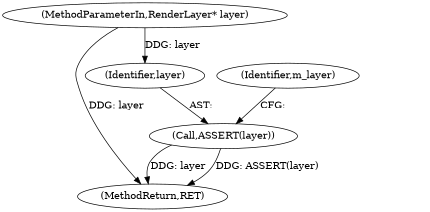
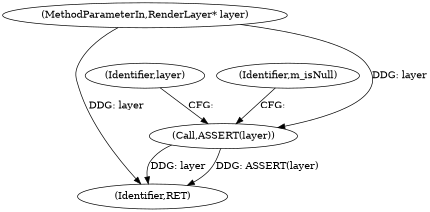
edge "(MethodParameterIn,RenderLayer* layer)" -> "(Identifier,layer)": now "(MethodParameterIn,RenderLayer* layer)" -> "(Call,ASSERT(layer))"
node "(Identifier,m_layer)": label "(Identifier,m_layer)" -> "(Identifier,m_isNull)"
edge "(Identifier,layer)" -> "(Call,ASSERT(layer))": label "AST: " -> "CFG: "
node "(MethodReturn,RET)": label "(MethodReturn,RET)" -> "(Identifier,RET)"
